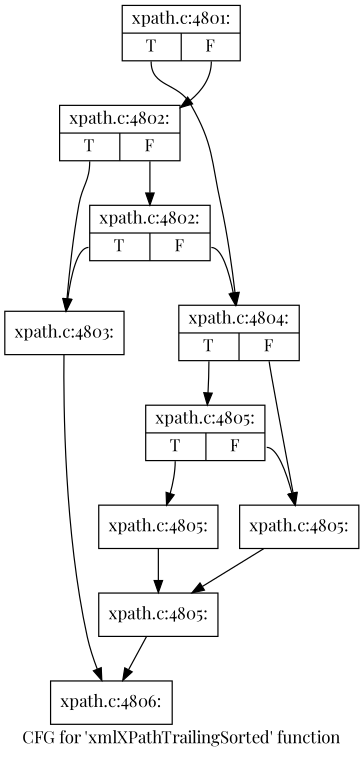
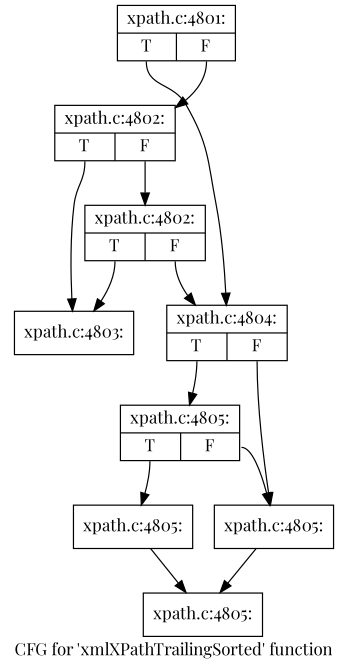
node "xpath.c:4806:": removed
